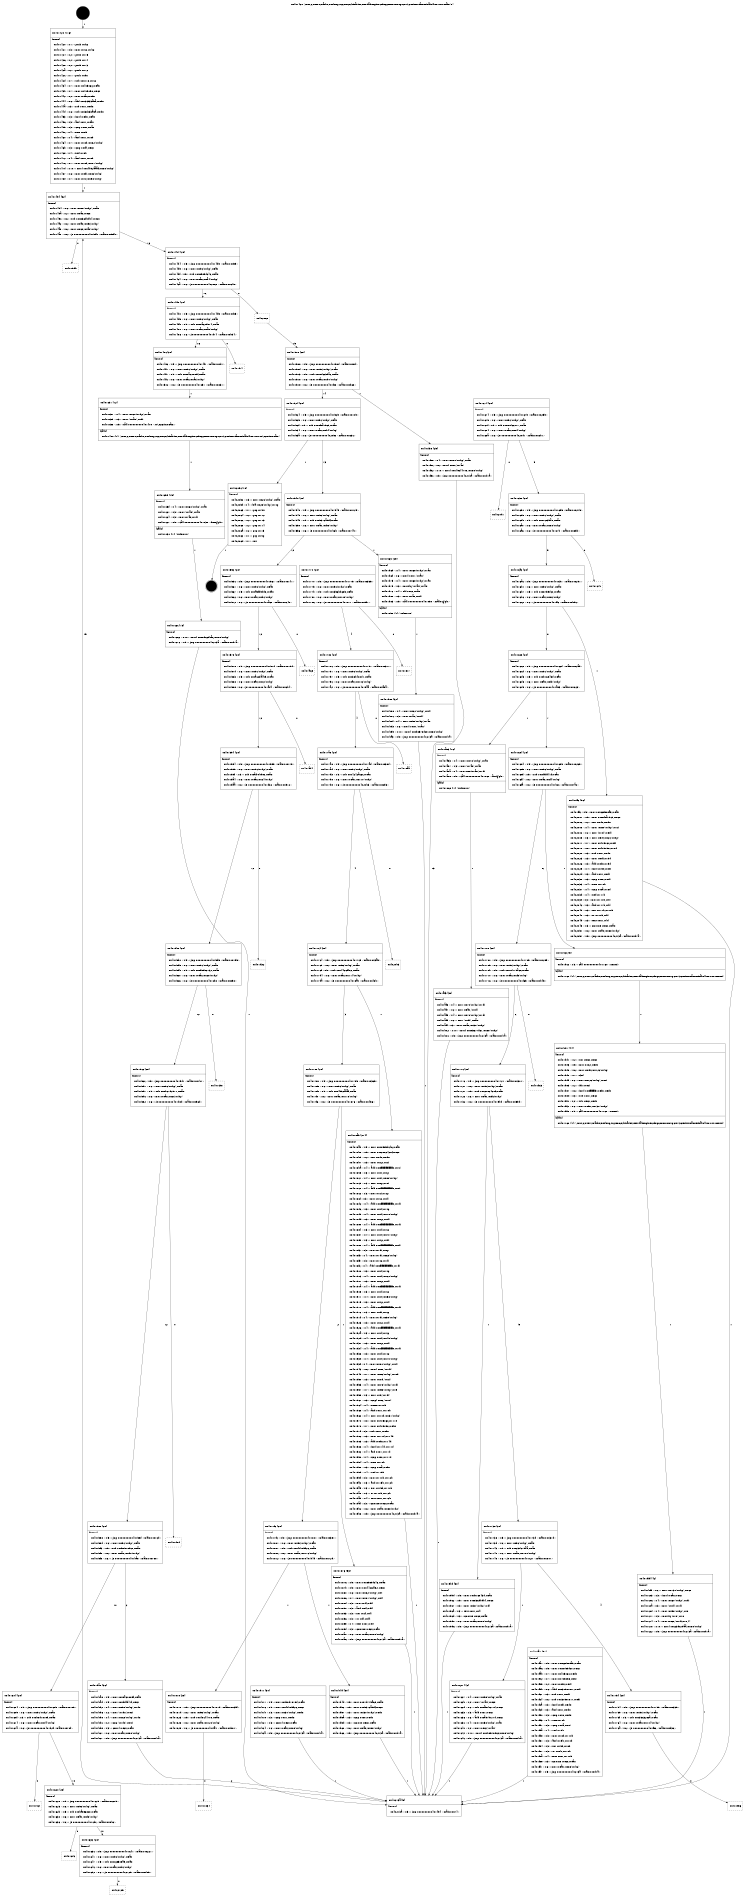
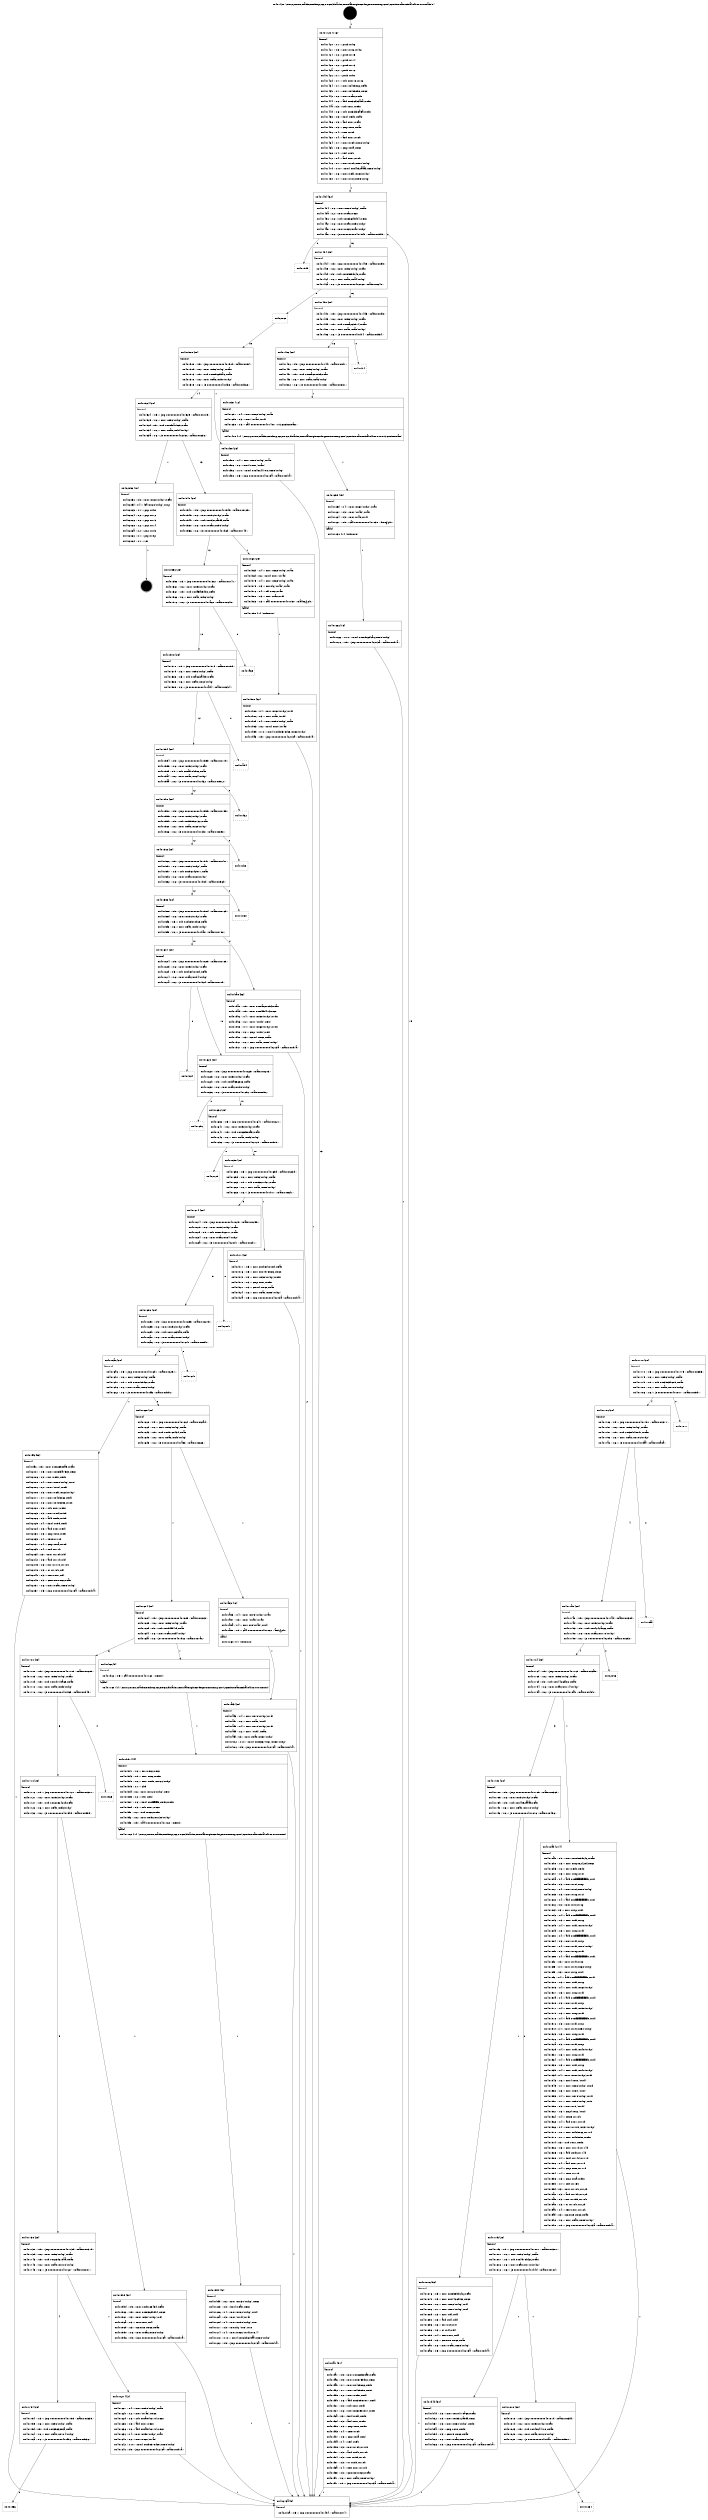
node "0x401658 [28]": added
